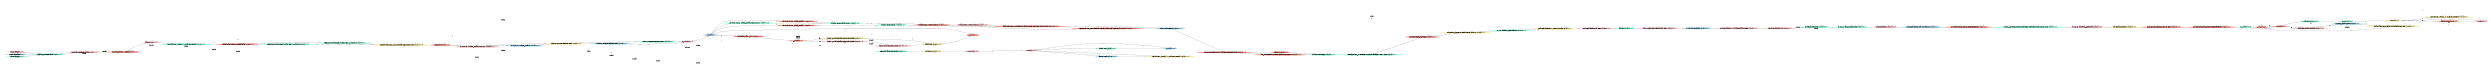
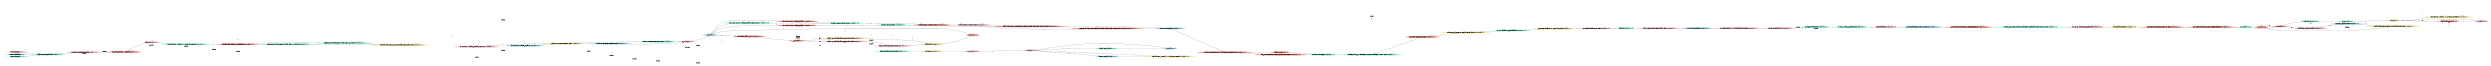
node "controller.syncStart()@@@11@@@['1', '1', '1']": removed
